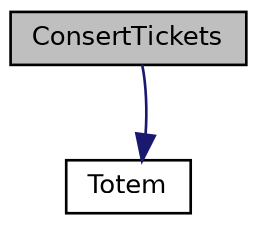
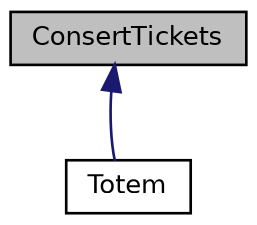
edge "ConsertTickets" -> "Totem": reversed
